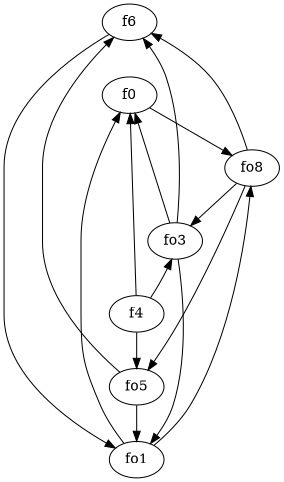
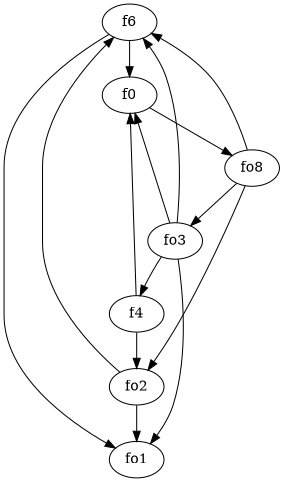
edge "f4" -> "fo3": reversed
edge "fo1" -> "f0": now "f6" -> "f0"
edge "fo1" -> "fo8": removed
node "fo5": label "fo5" -> "fo2"
